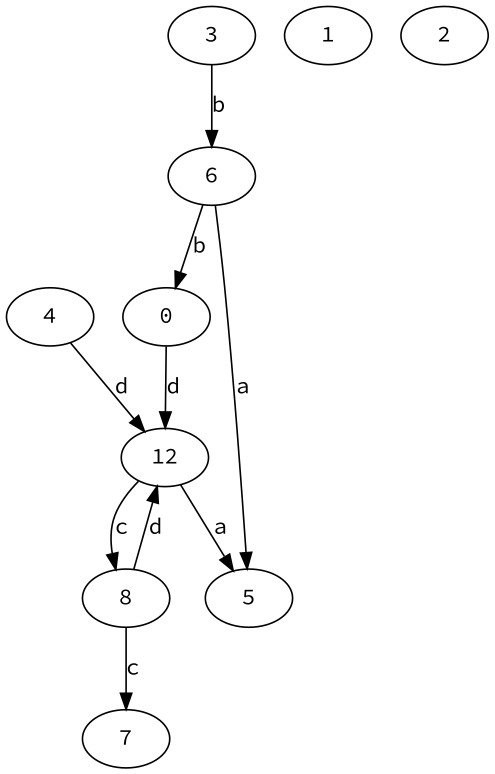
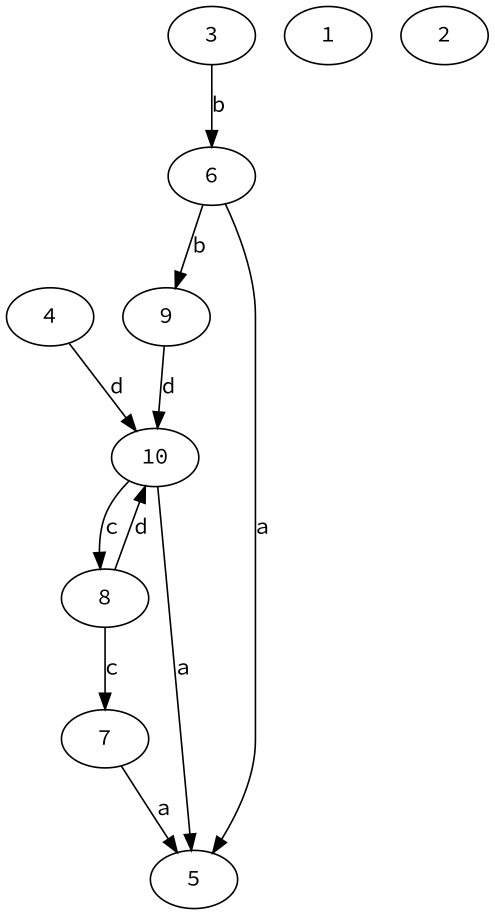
node "0": label "0" -> "9"
node "12": label "12" -> "10"
edge "7" -> "5": added, label "a"
